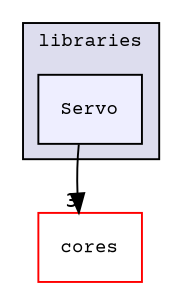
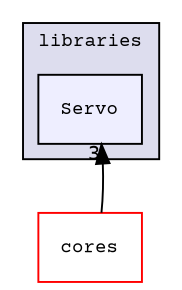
edge "Servo" -> "cores": reversed
